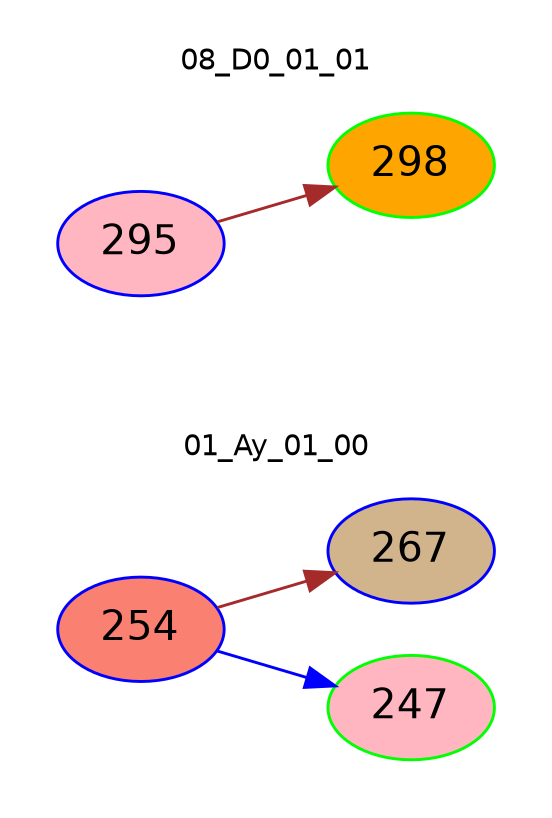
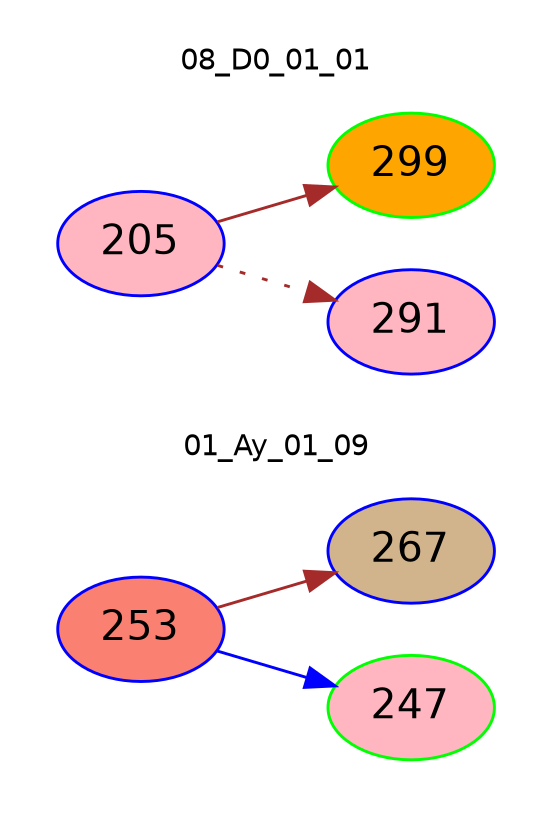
node "298": label "298" -> "299"
node "295": label "295" -> "205"
node "291": added
cluster "01_Ay_01_00": label "01_Ay_01_00" -> "01_Ay_01_09"
node "254": label "254" -> "253"
